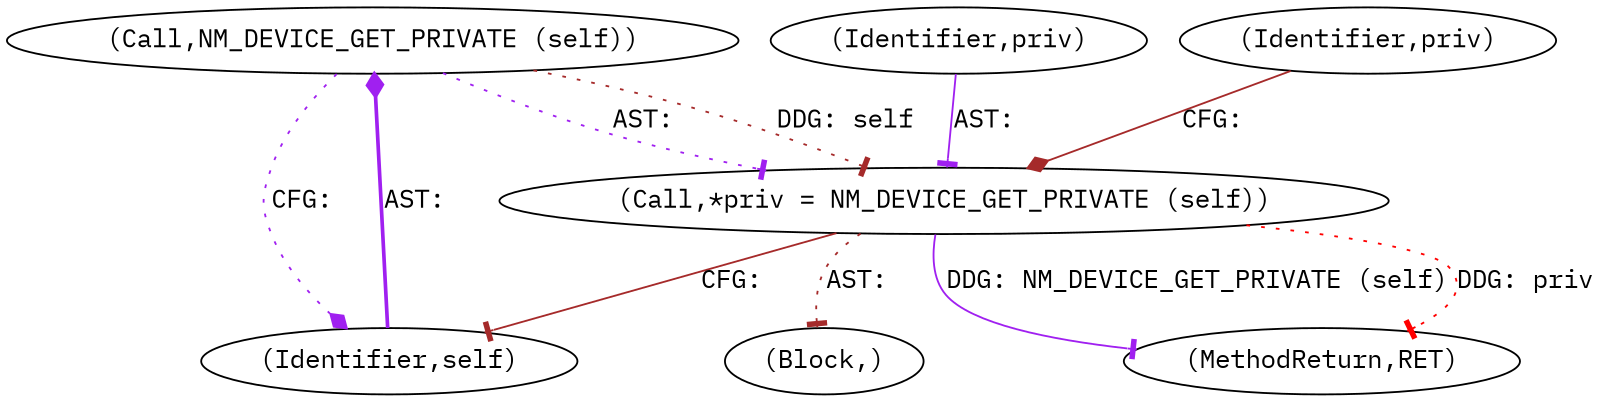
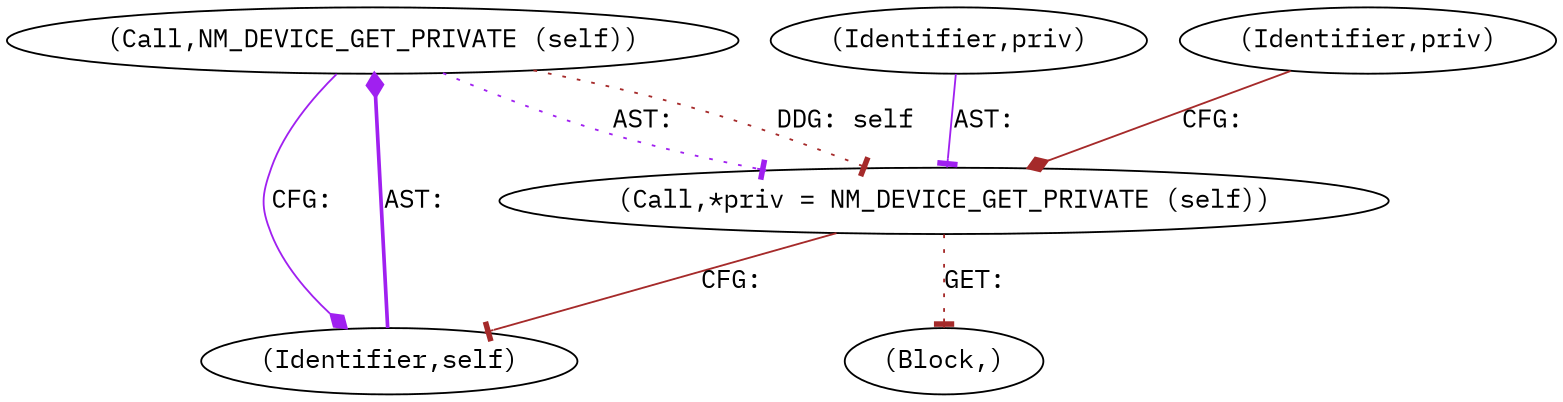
edge "(Call,NM_DEVICE_GET_PRIVATE (self))" -> "(Identifier,self)": style dotted -> solid
edge "(Call,*priv = NM_DEVICE_GET_PRIVATE (self))" -> "(Block,)": label "AST: " -> "GET: "
node "(MethodReturn,RET)": removed
